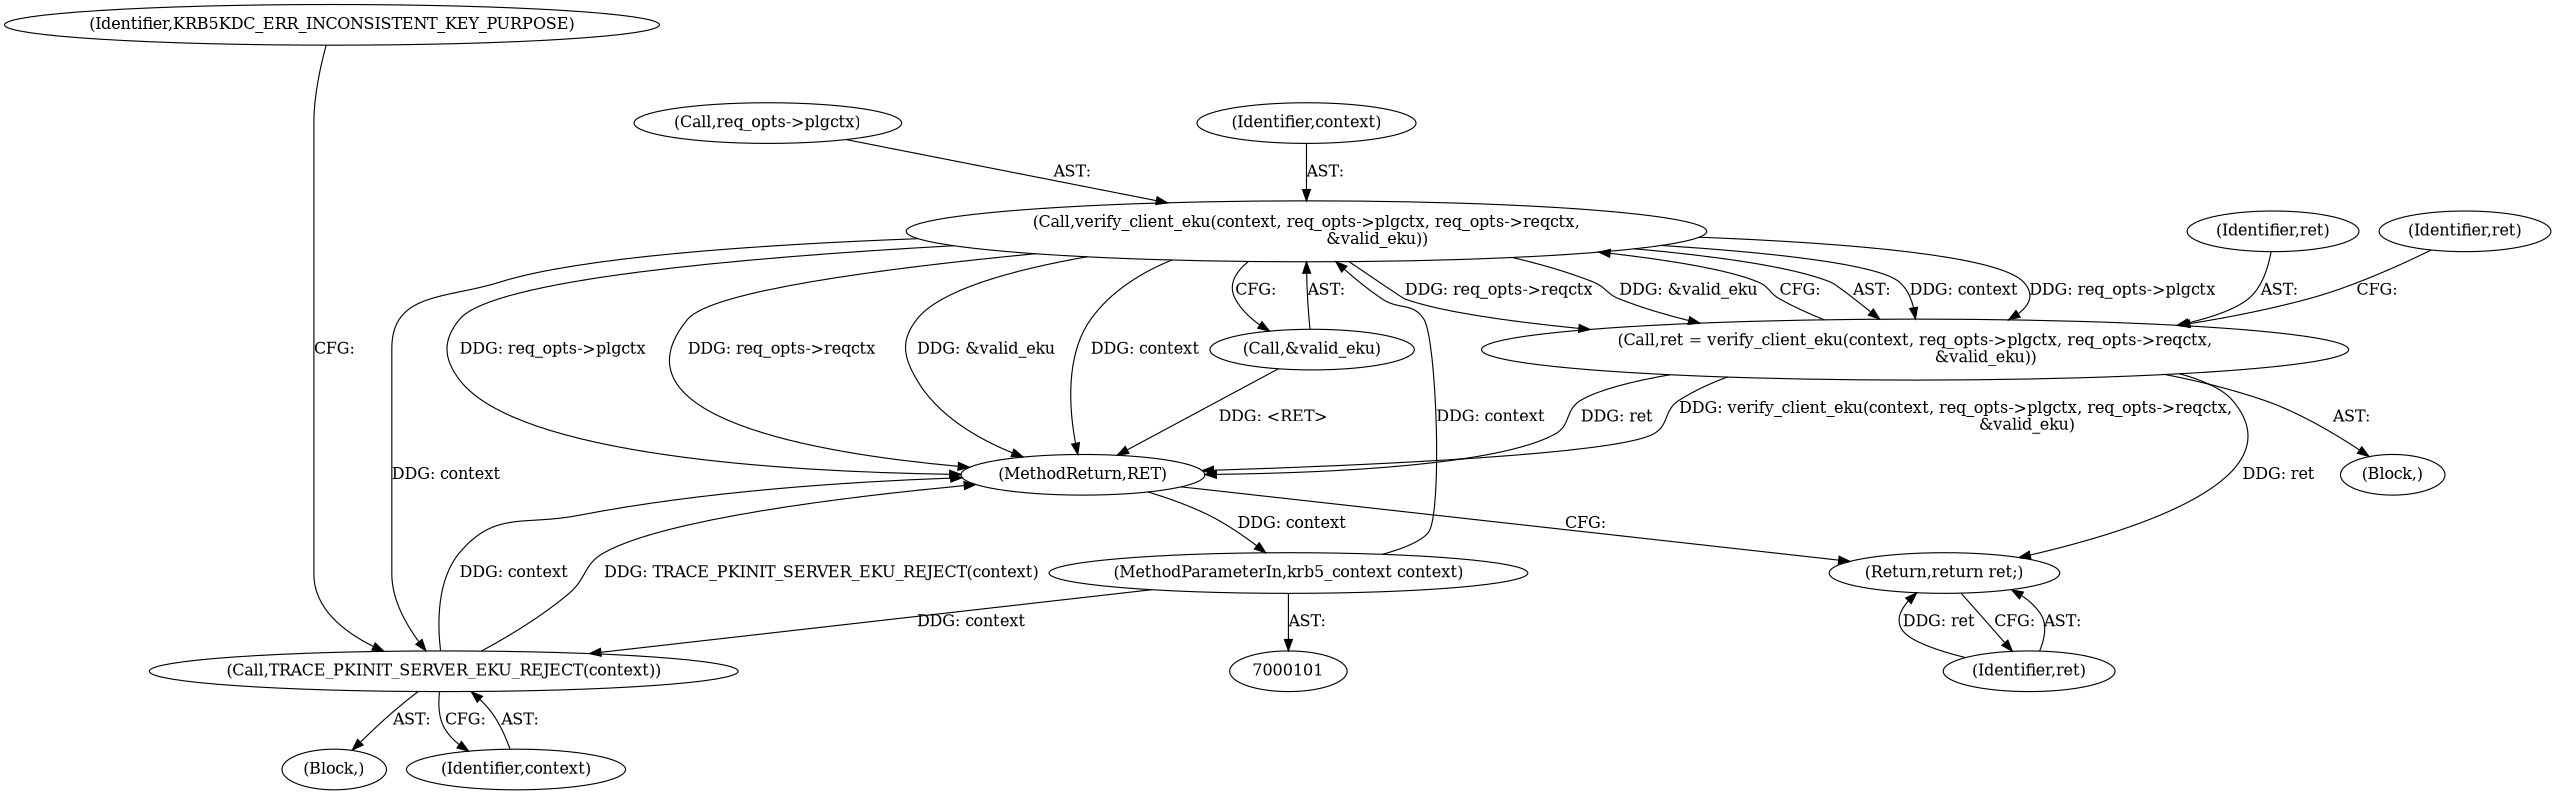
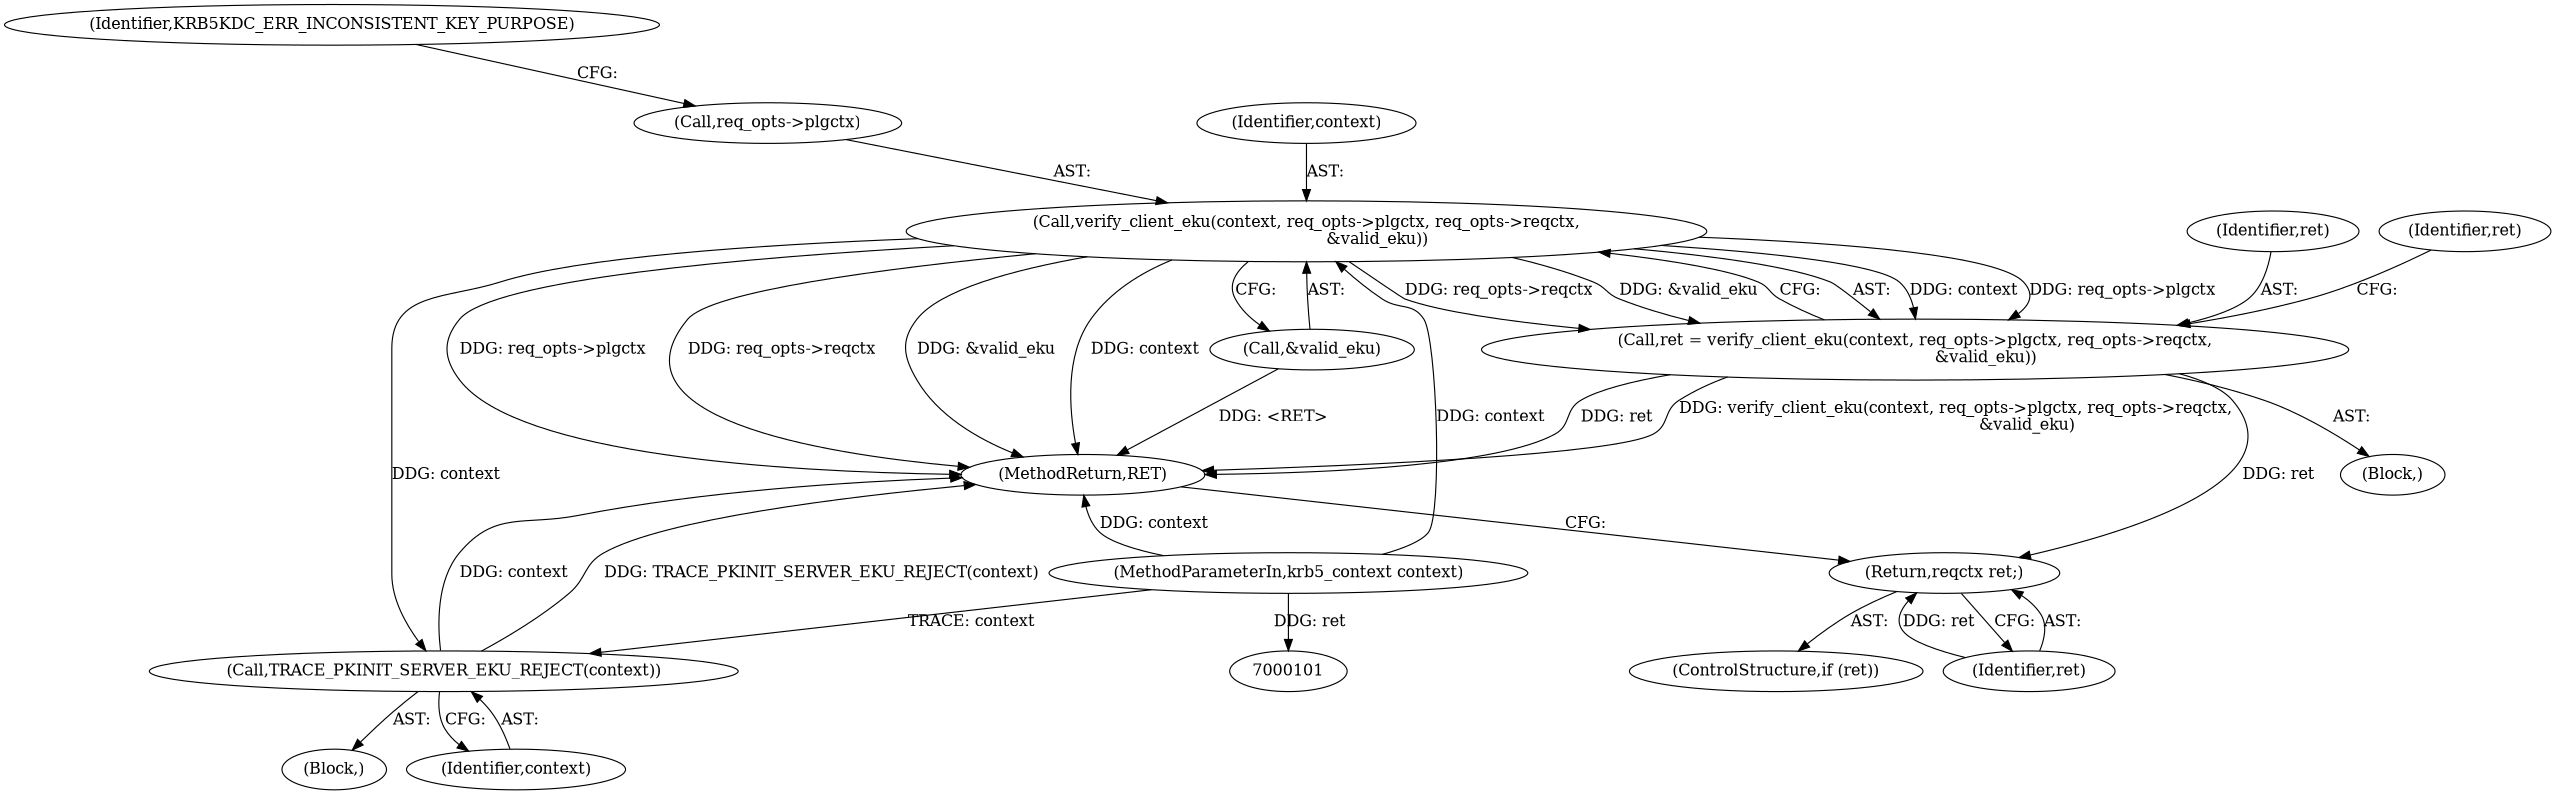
edge "(Identifier,KRB5KDC_ERR_INCONSISTENT_KEY_PURPOSE)" -> "(Call,TRACE_PKINIT_SERVER_EKU_REJECT(context))": now "(Identifier,KRB5KDC_ERR_INCONSISTENT_KEY_PURPOSE)" -> "(Call,req_opts->plgctx)"
edge "(MethodReturn,RET)" -> "(MethodParameterIn,krb5_context context)": reversed
node "(Return,return ret;)": label "(Return,return ret;)" -> "(Return,reqctx ret;)"
edge "(MethodParameterIn,krb5_context context)" -> "(Call,TRACE_PKINIT_SERVER_EKU_REJECT(context))": label "DDG: context" -> "TRACE: context"
edge "(MethodParameterIn,krb5_context context)" -> "7000101": label "AST: " -> "DDG: ret"
node "(ControlStructure,if (ret))": added
